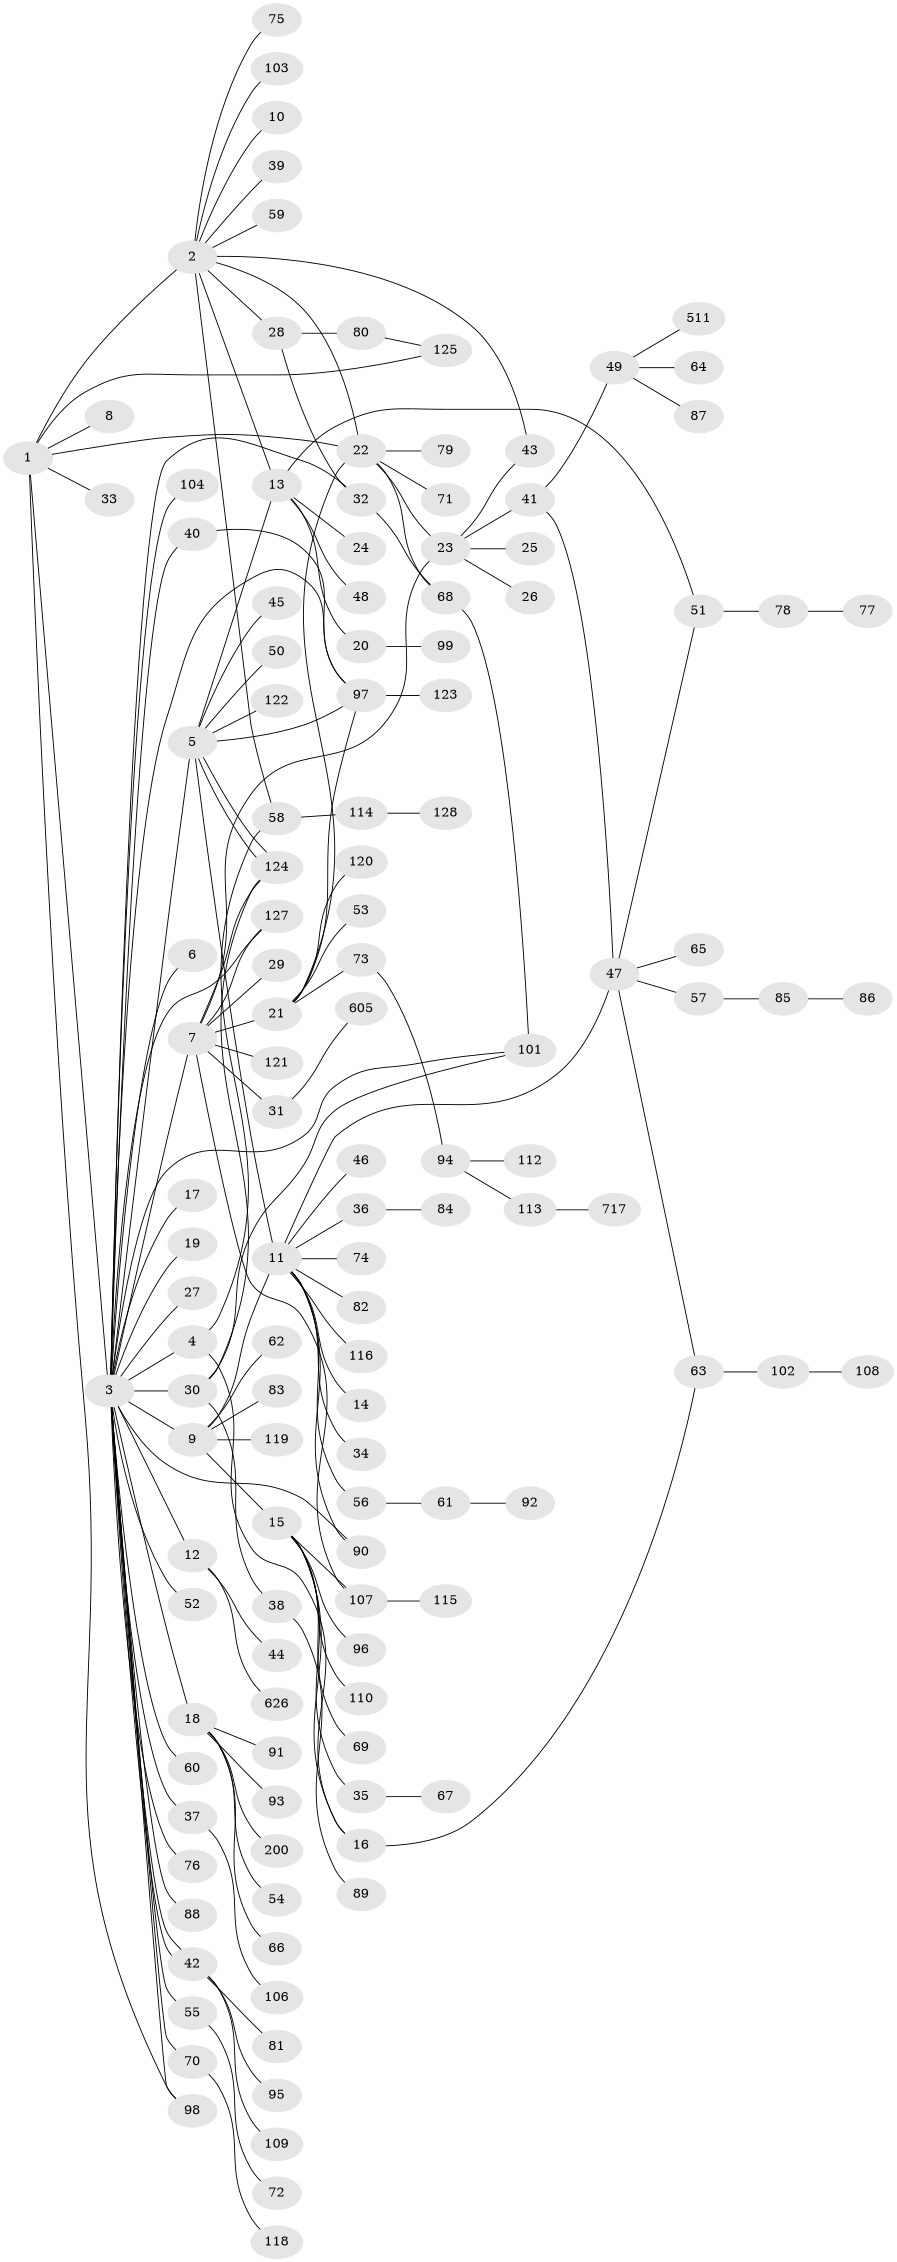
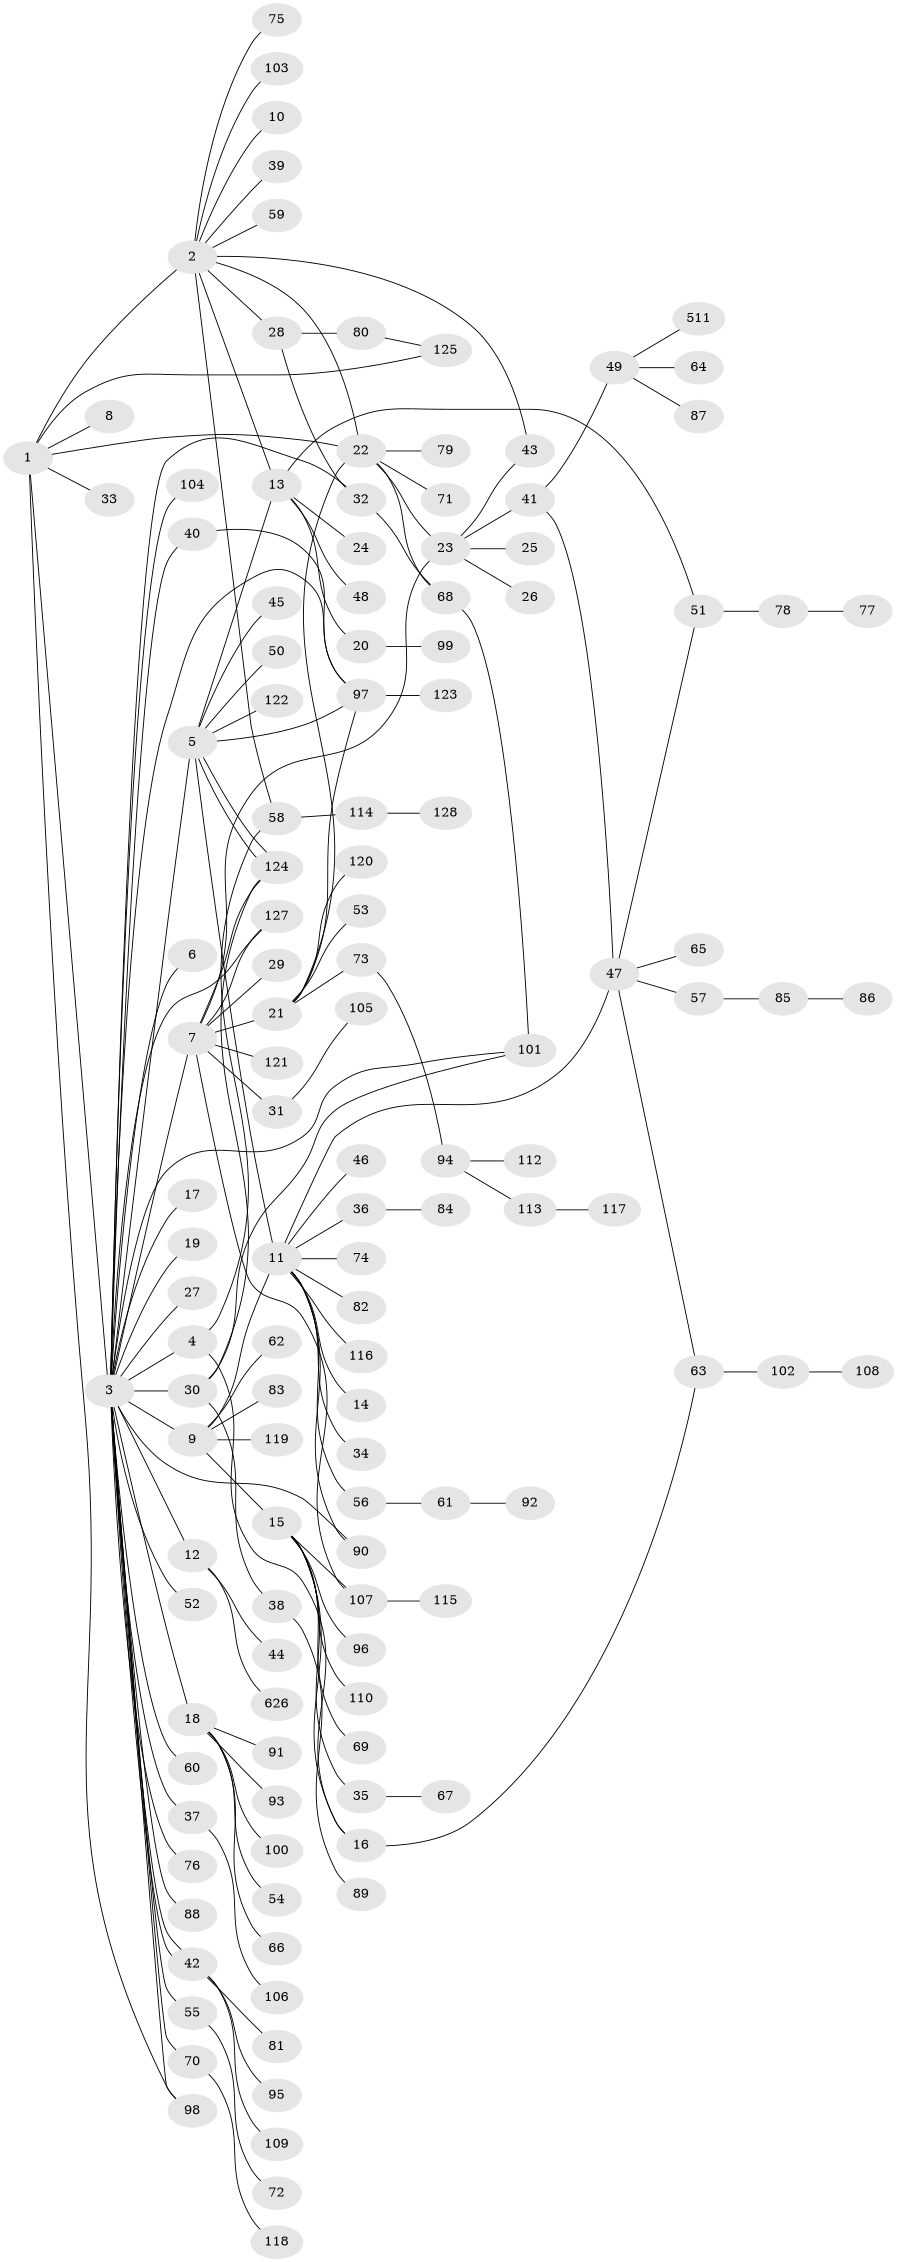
node "605": label "605" -> "105"
node "717": label "717" -> "117"
node "200": label "200" -> "100"
